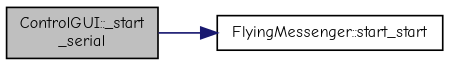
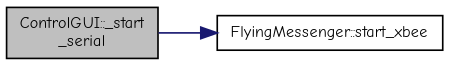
node "FlyingMessenger::start_start": label "FlyingMessenger::start_start" -> "FlyingMessenger::start_xbee"
